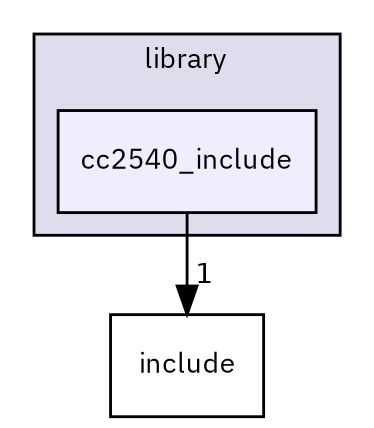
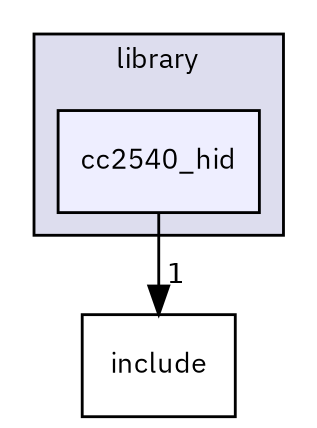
node "cc2540_include": label "cc2540_include" -> "cc2540_hid"
